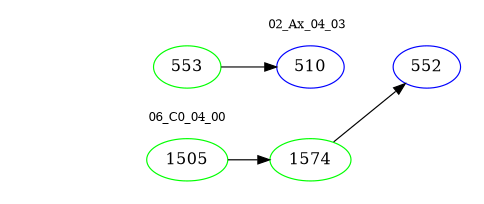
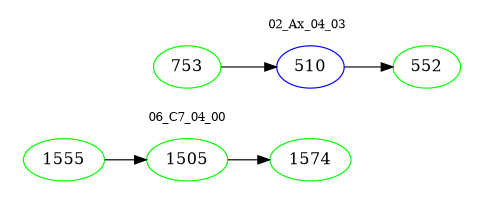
node "553": label "553" -> "753"
node "552": color blue -> green
edge "1574" -> "552": now "510" -> "552"
cluster "06_C0_04_00": label "06_C0_04_00" -> "06_C7_04_00"
node "1555": added
